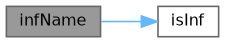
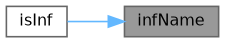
edge "infName" -> "isInf": reversed
